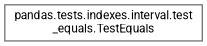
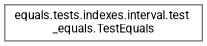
node "pandas.tests.indexes.interval.test _equals.TestEquals": label "pandas.tests.indexes.interval.test _equals.TestEquals" -> "equals.tests.indexes.interval.test _equals.TestEquals"
